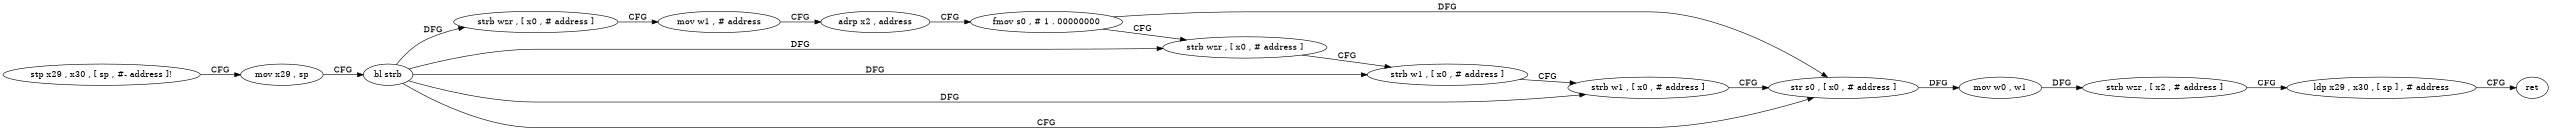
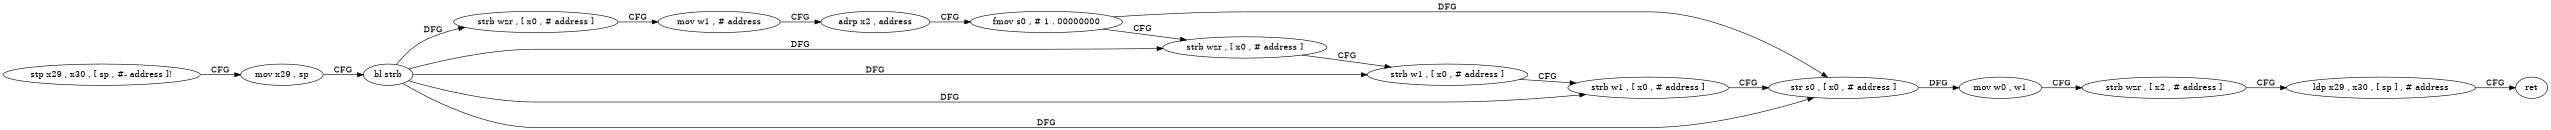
edge "mov w0 , w1" -> "strb wzr , [ x2 , # address ]": label "DFG" -> "CFG"
edge "bl strb" -> "str s0 , [ x0 , # address ]": label "CFG" -> "DFG"
